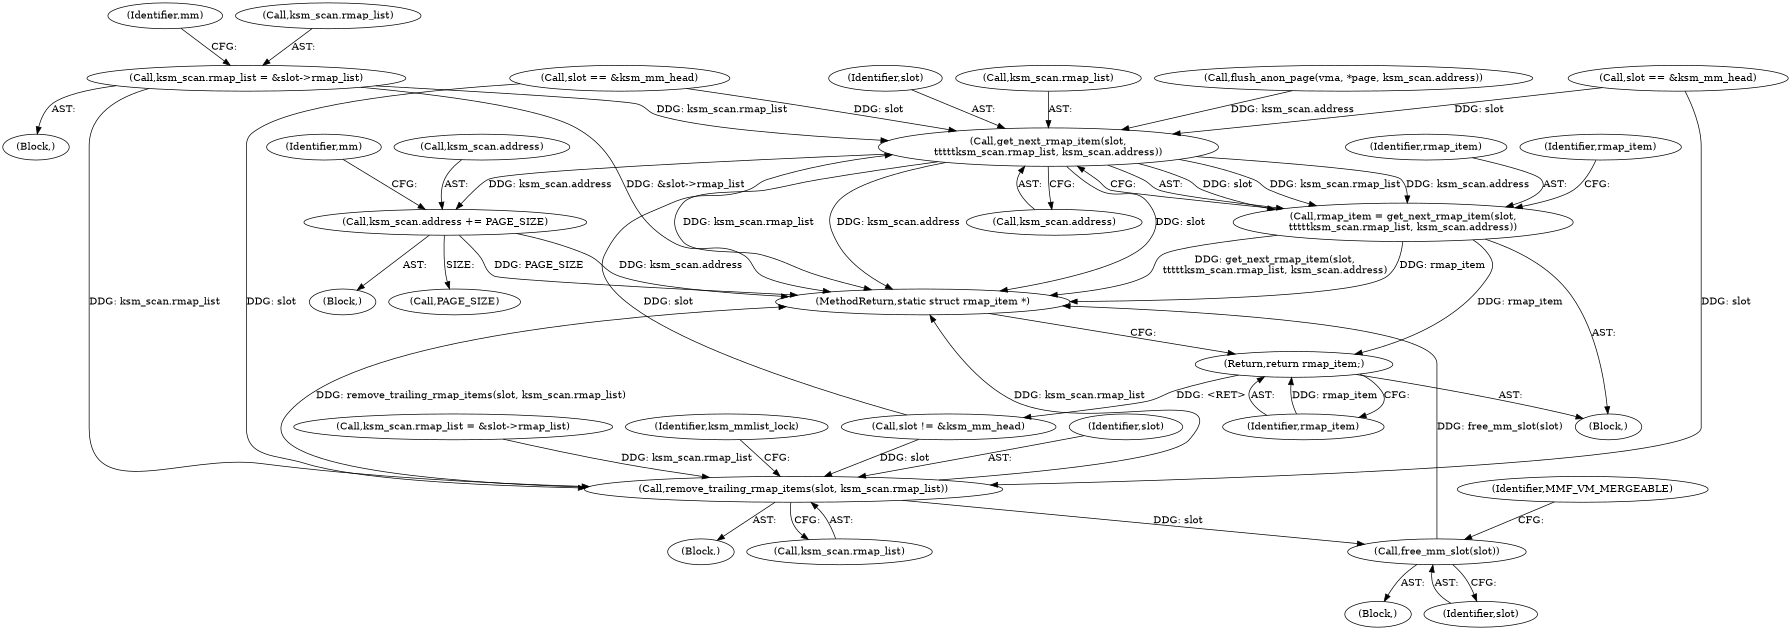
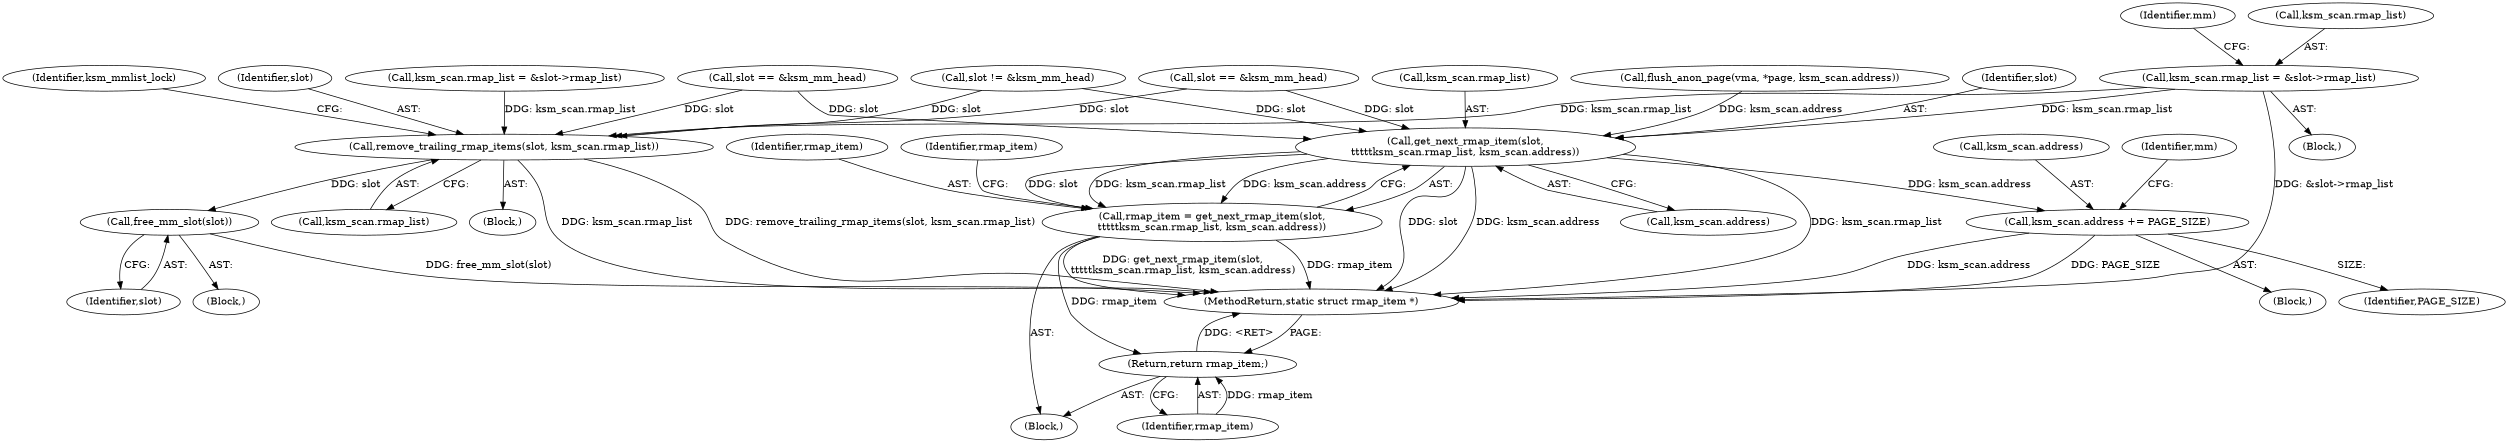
node "(Call,PAGE_SIZE)": label "(Call,PAGE_SIZE)" -> "(Identifier,PAGE_SIZE)"
edge "(MethodReturn,static struct rmap_item *)" -> "(Return,return rmap_item;)": label "CFG: " -> "PAGE: "
edge "(Return,return rmap_item;)" -> "(Call,slot != &ksm_mm_head)": now "(Return,return rmap_item;)" -> "(MethodReturn,static struct rmap_item *)"
node "(Identifier,MMF_VM_MERGEABLE)": removed
